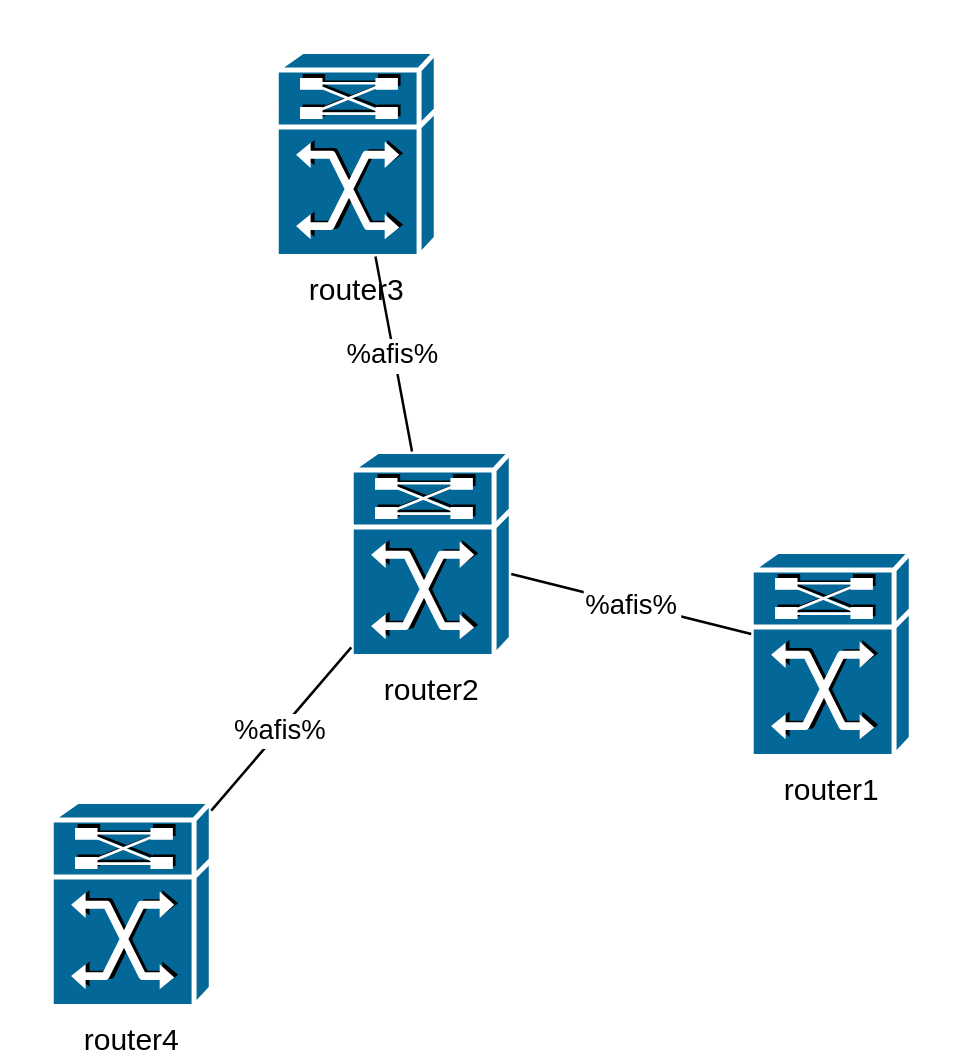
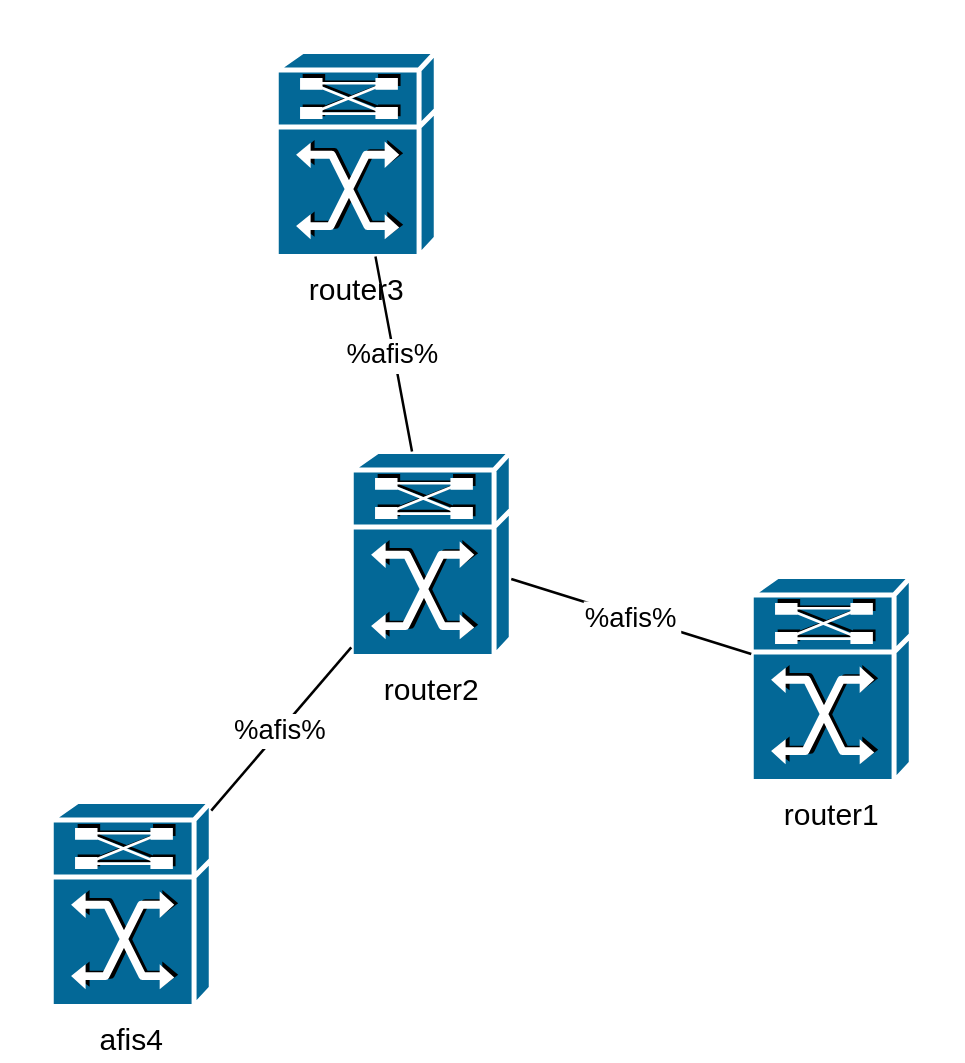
node "router1": moved (831, 654) -> (831, 679)
node "router4": label "router4" -> "afis4"
